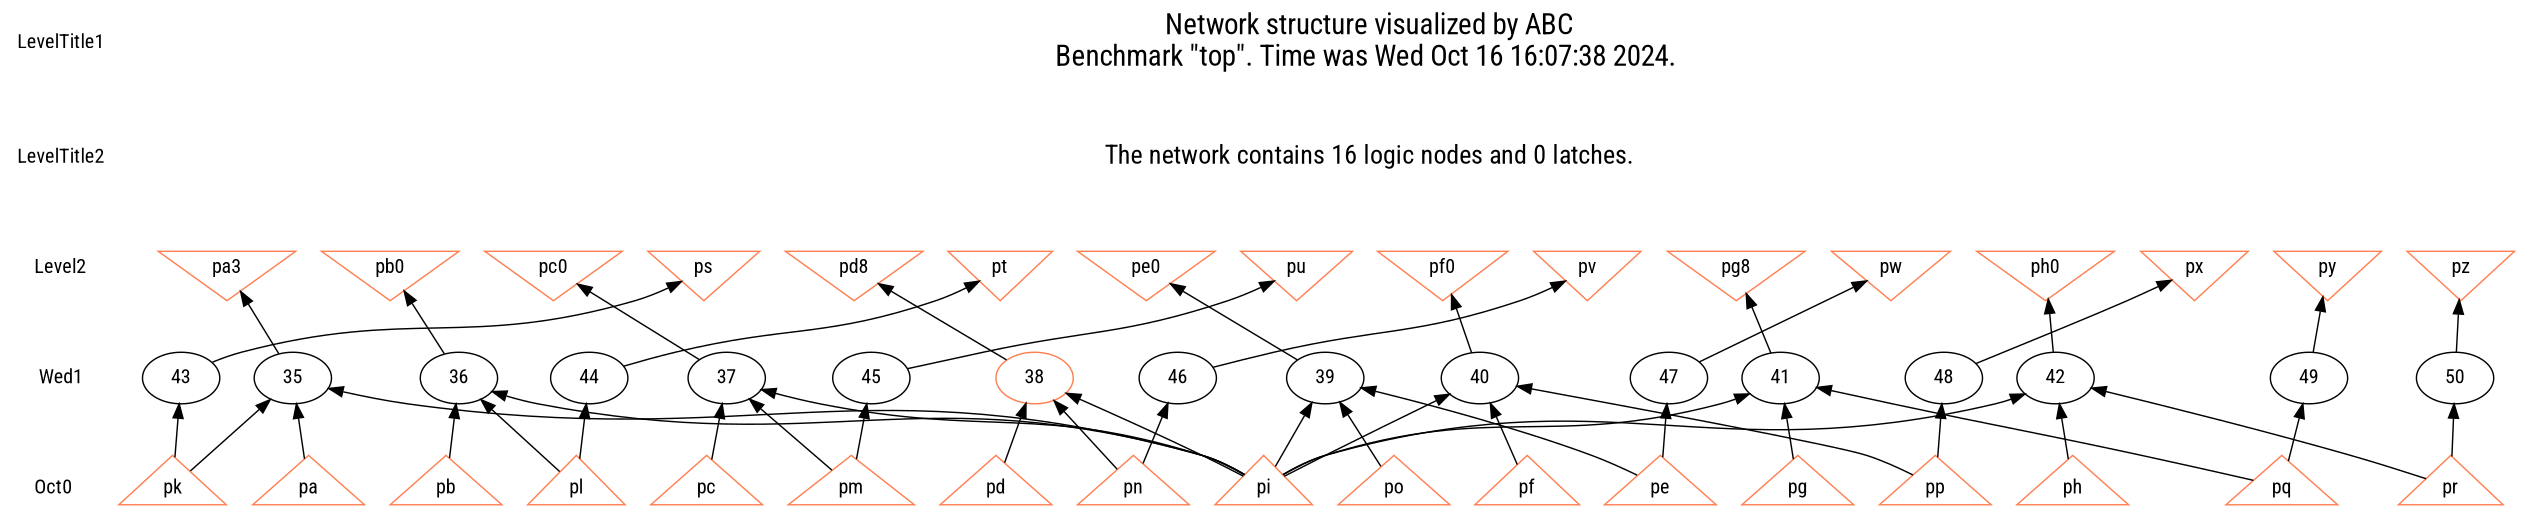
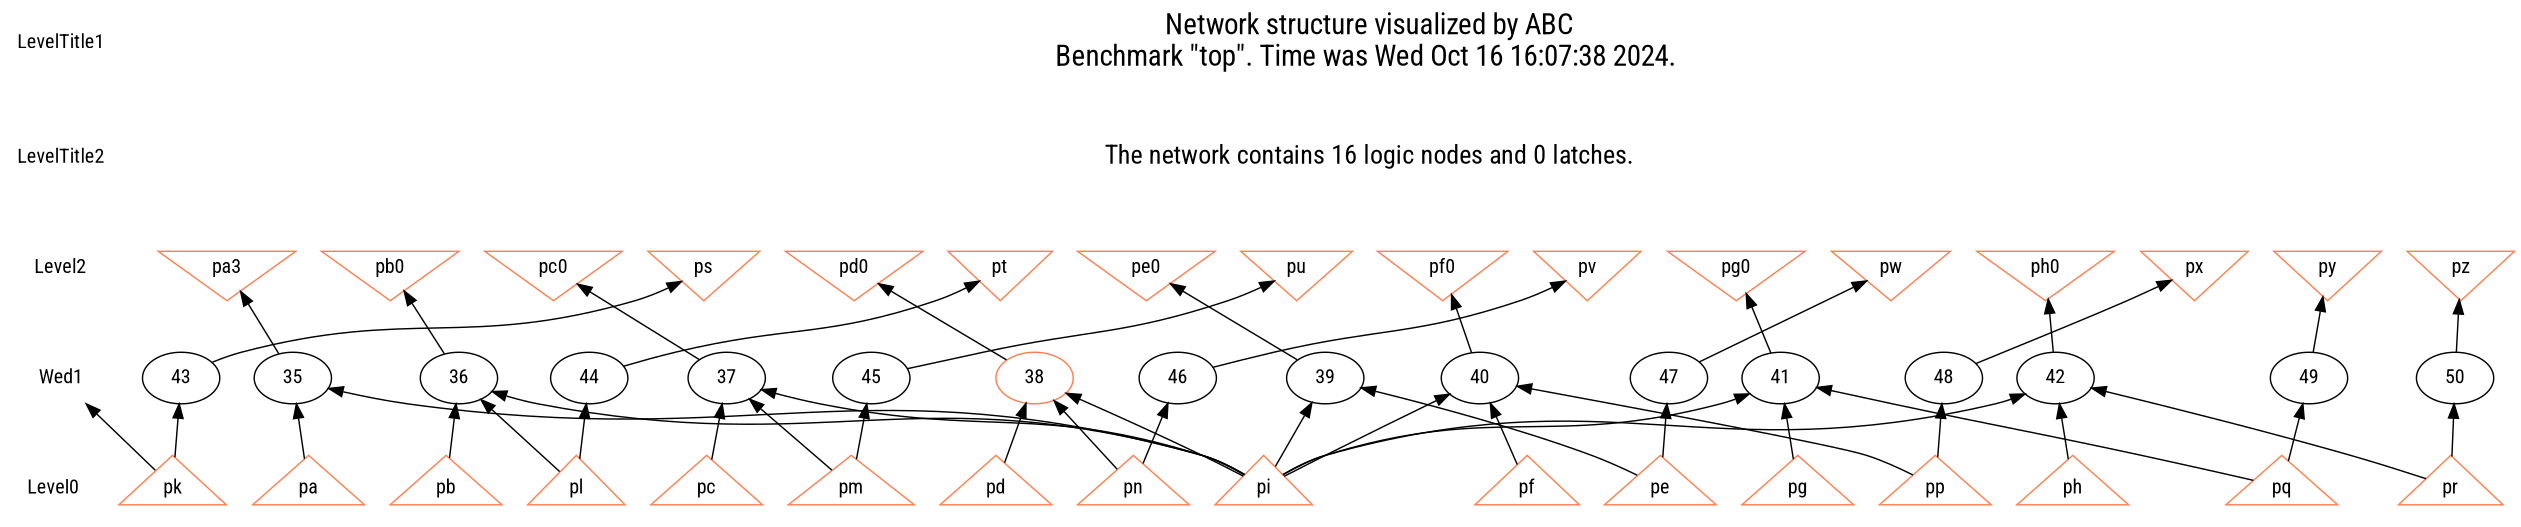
node "pd8": label "pd8" -> "pd0"
node "pg8": label "pg8" -> "pg0"
edge "pk" -> "35": now "pk" -> "Wed1"
node "Oct0": label "Oct0" -> "Level0"
node "po": removed
